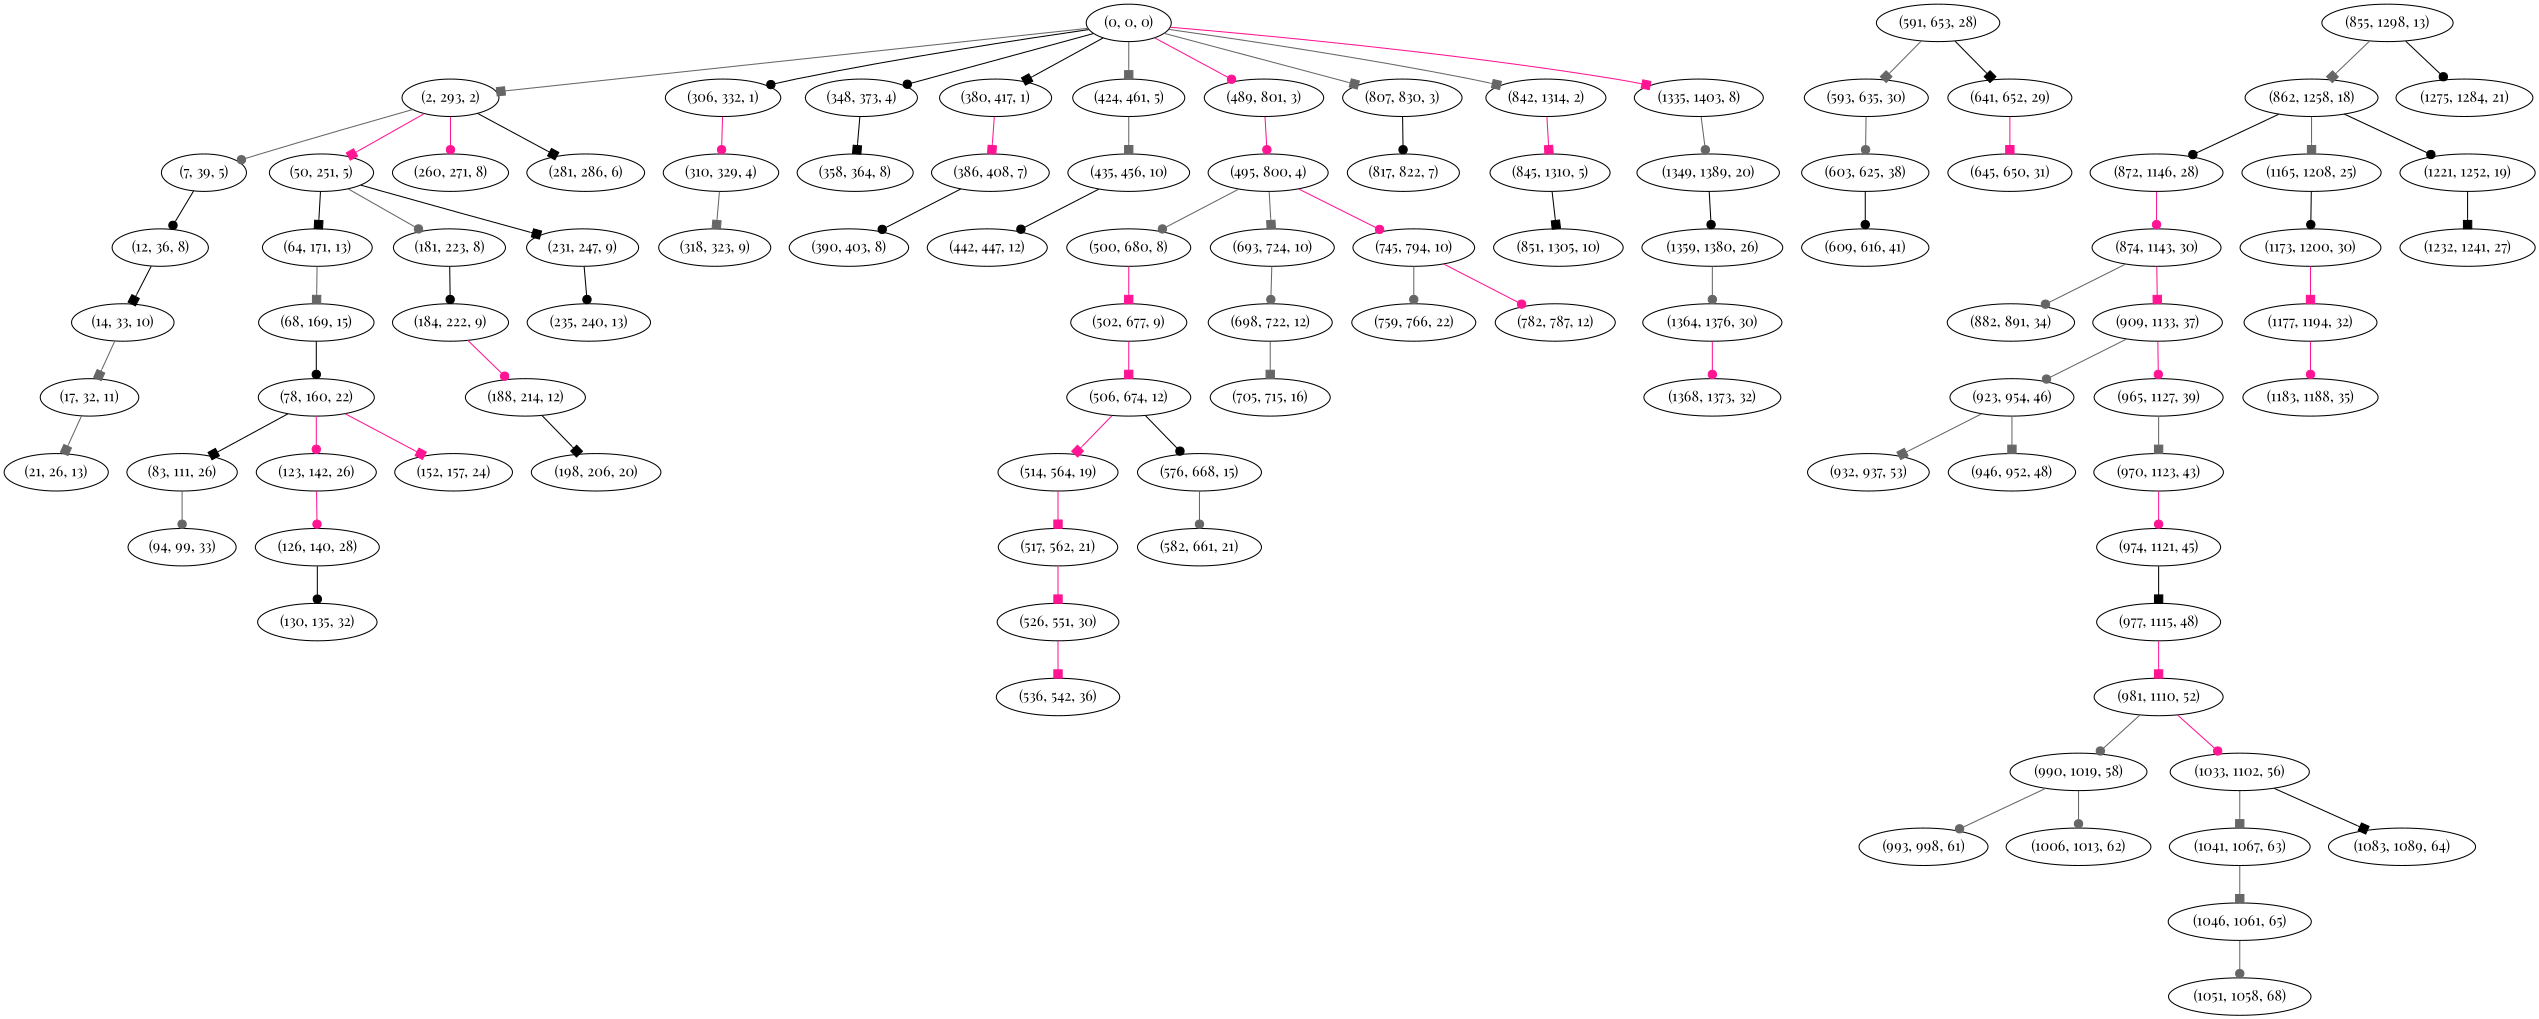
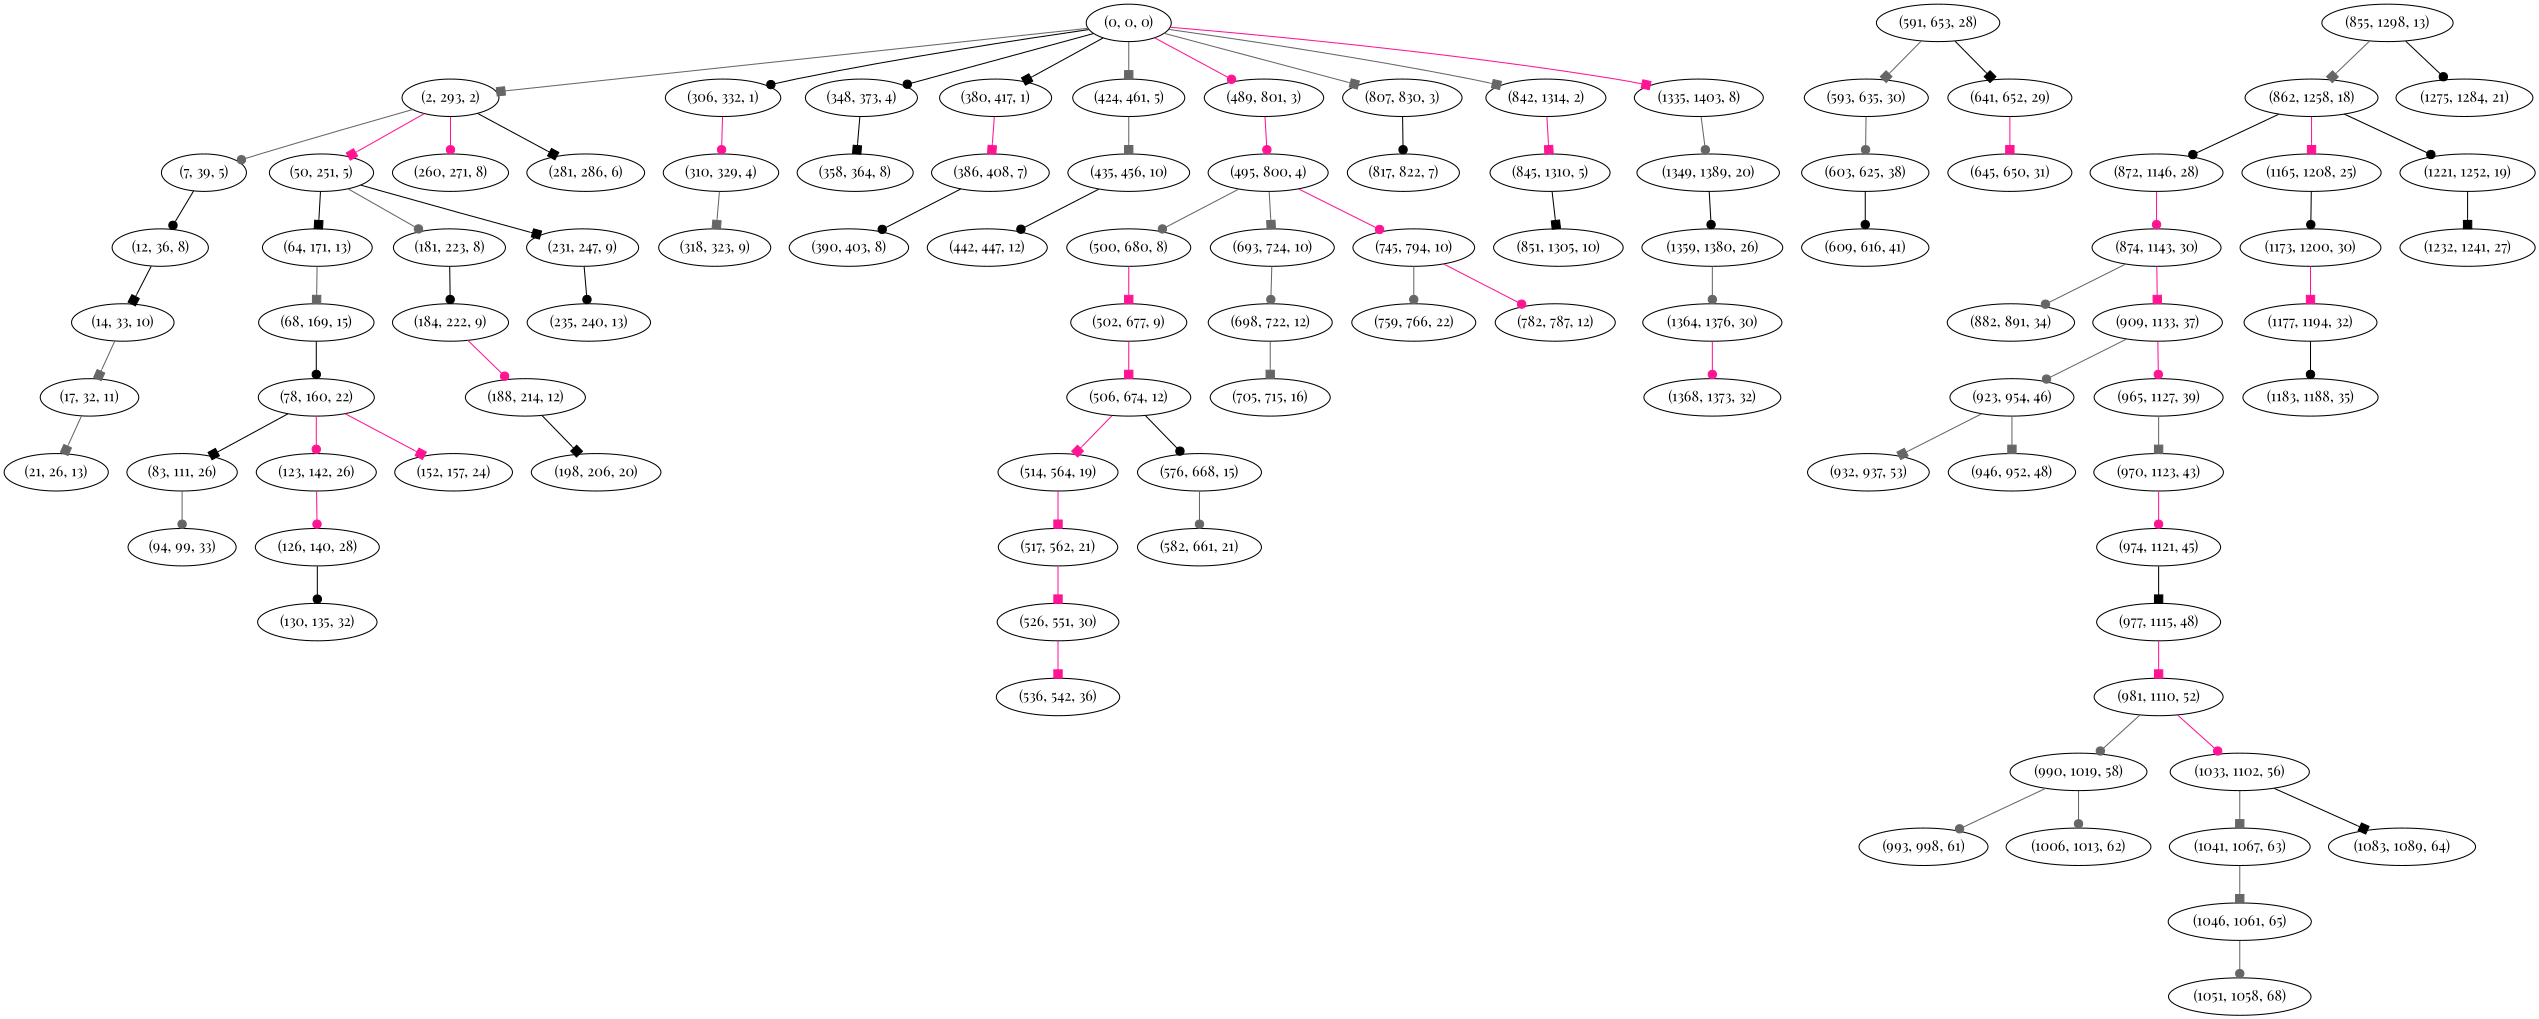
edge "(862, 1258, 18)" -> "(1165, 1208, 25)": color gray40 -> deeppink
edge "(1177, 1194, 32)" -> "(1183, 1188, 35)": color deeppink -> black
